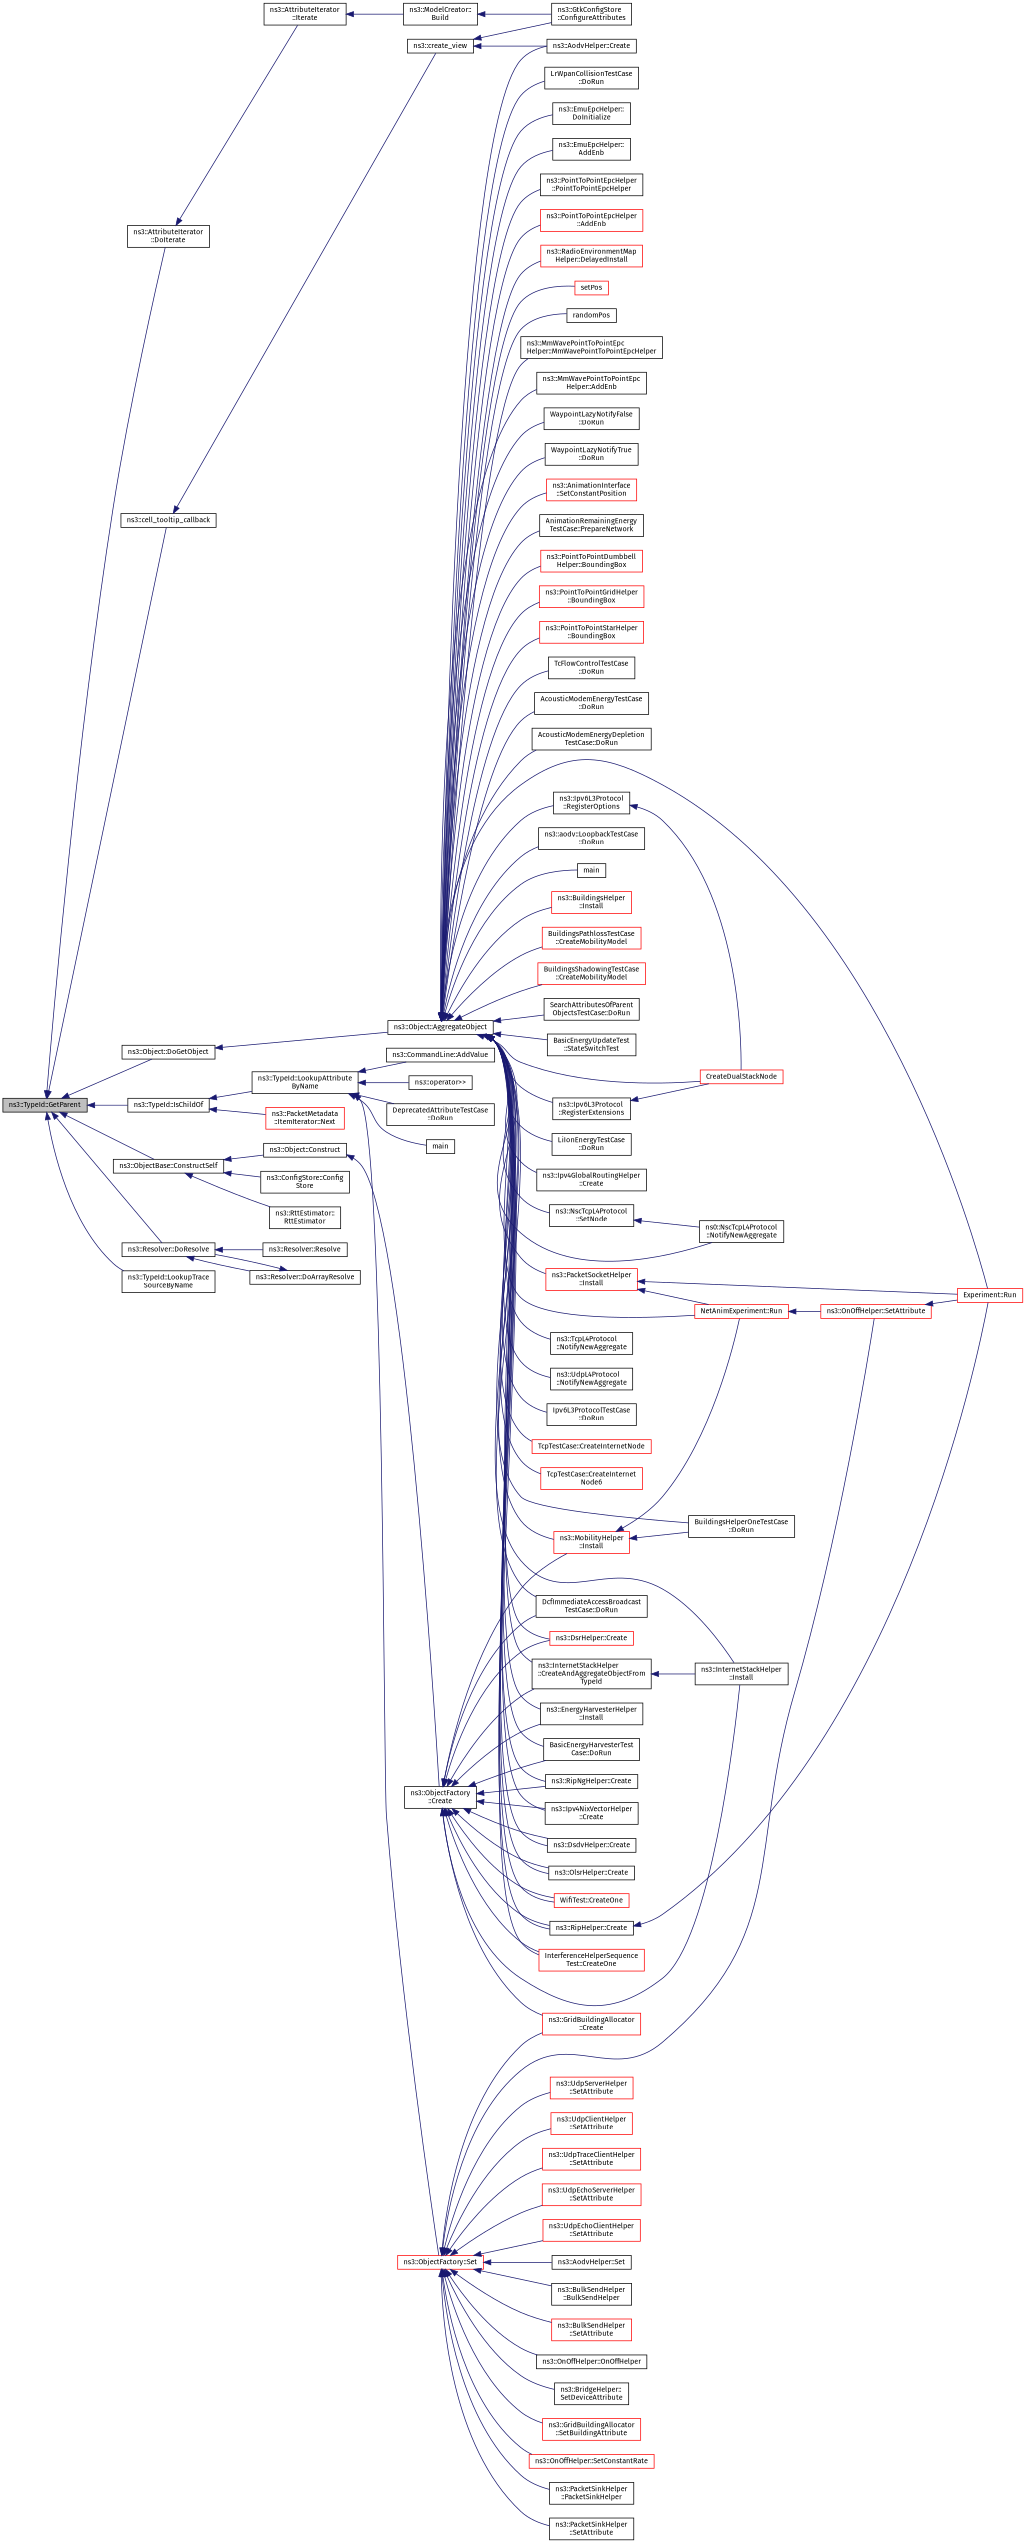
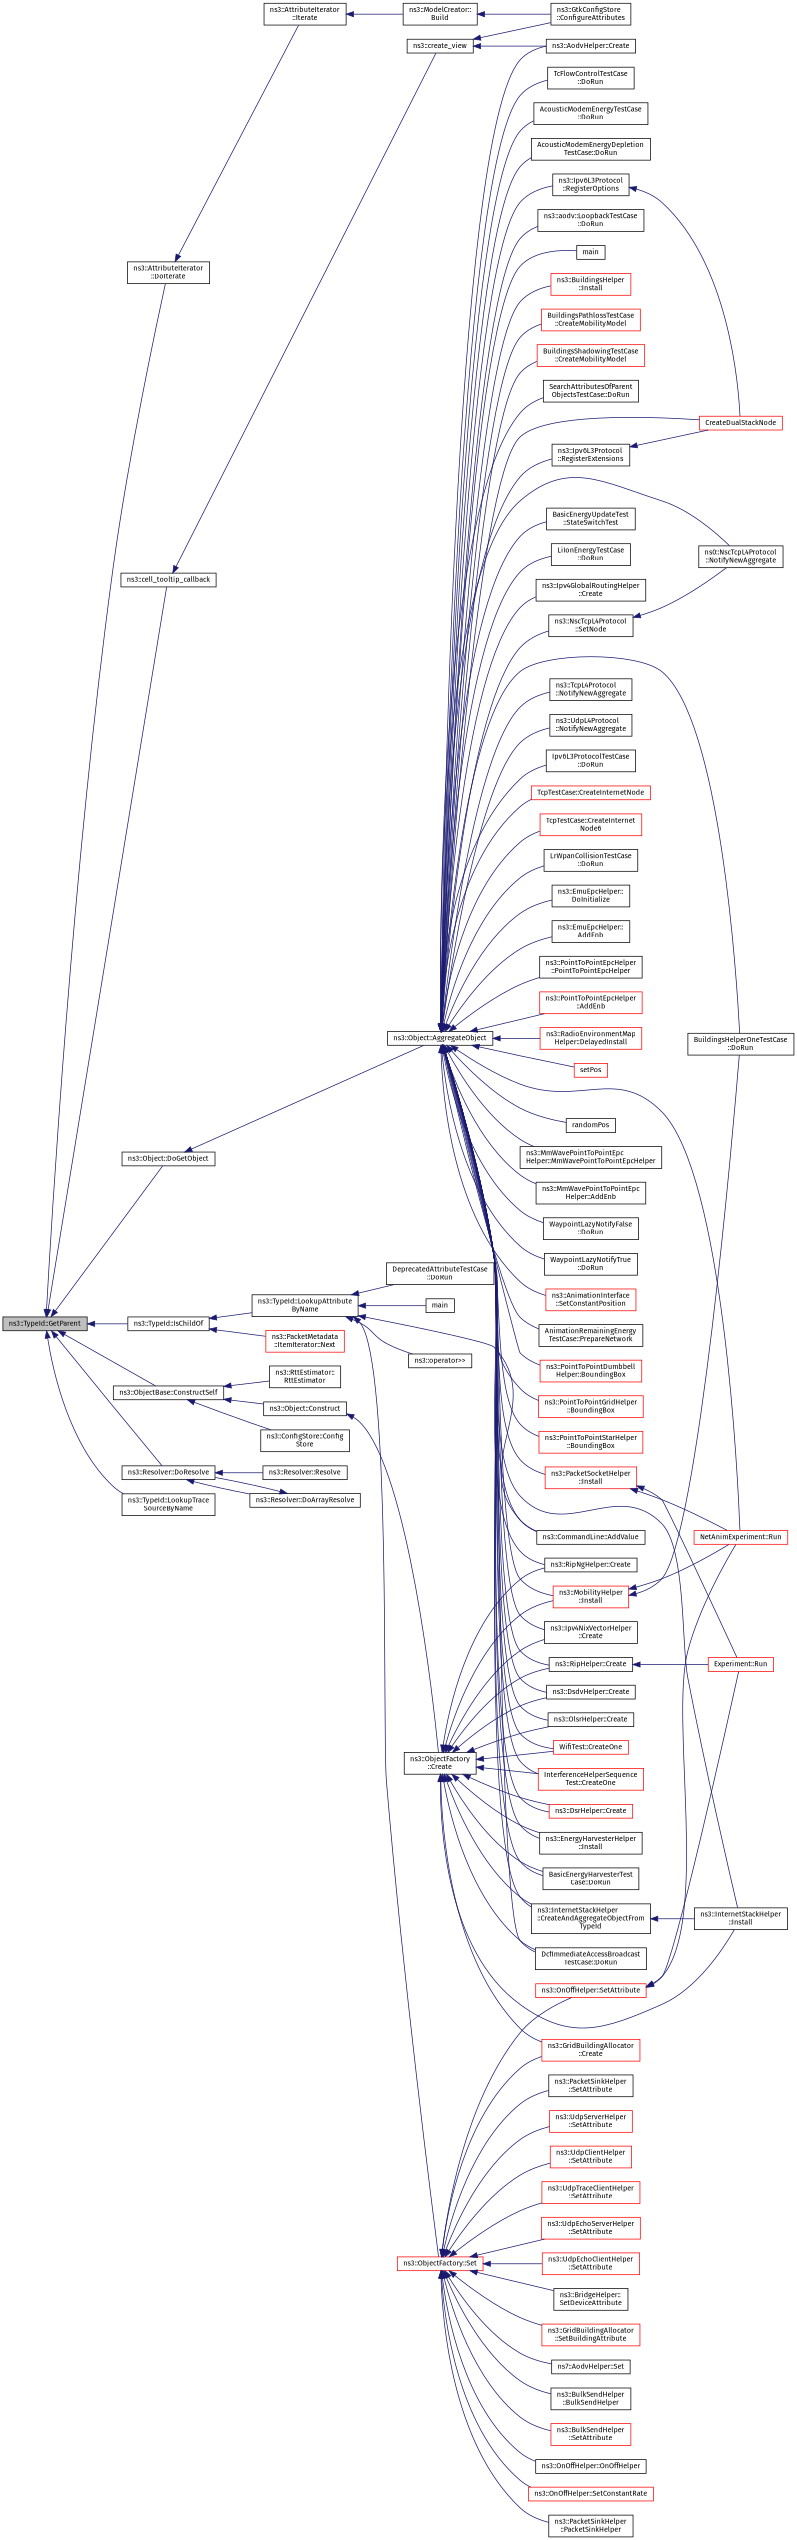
edge "Experiment::Run" -> "ns3::Object::AggregateObject": now "ns3::CommandLine::AddValue" -> "ns3::Object::AggregateObject"
edge "ns3::OnOffHelper::SetAttribute" -> "NetAnimExperiment::Run": reversed
node "ns3::AodvHelper::Set": label "ns3::AodvHelper::Set" -> "ns7::AodvHelper::Set"
